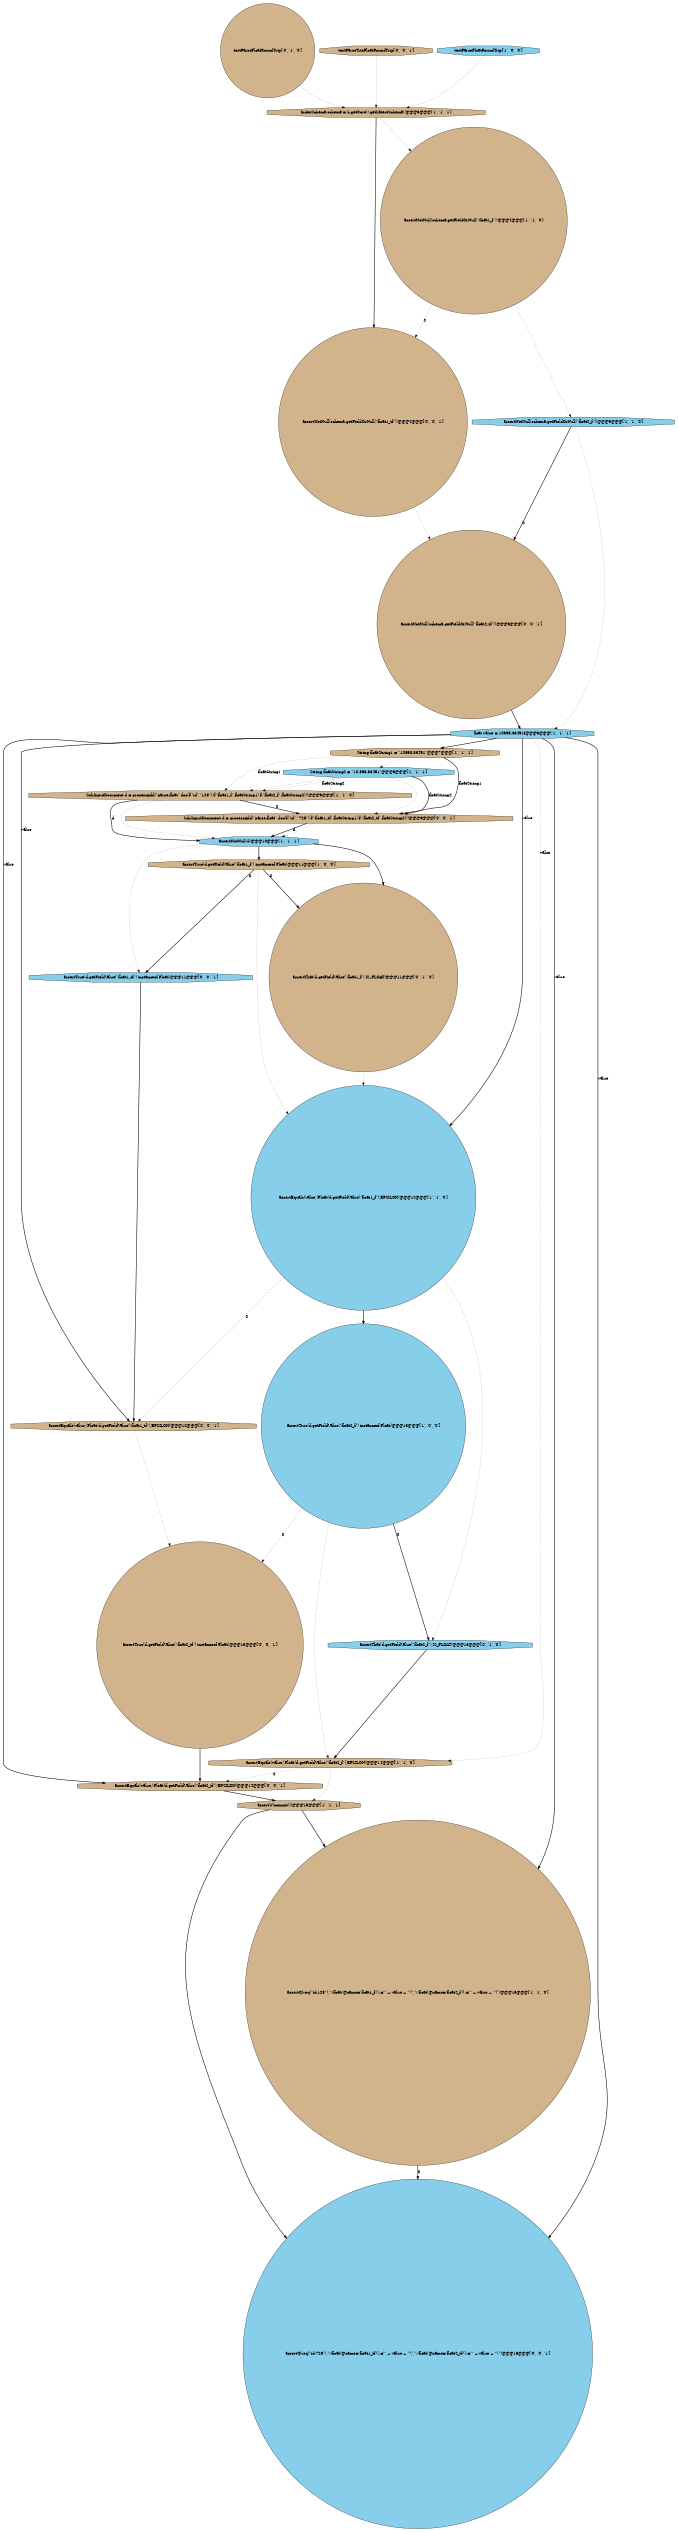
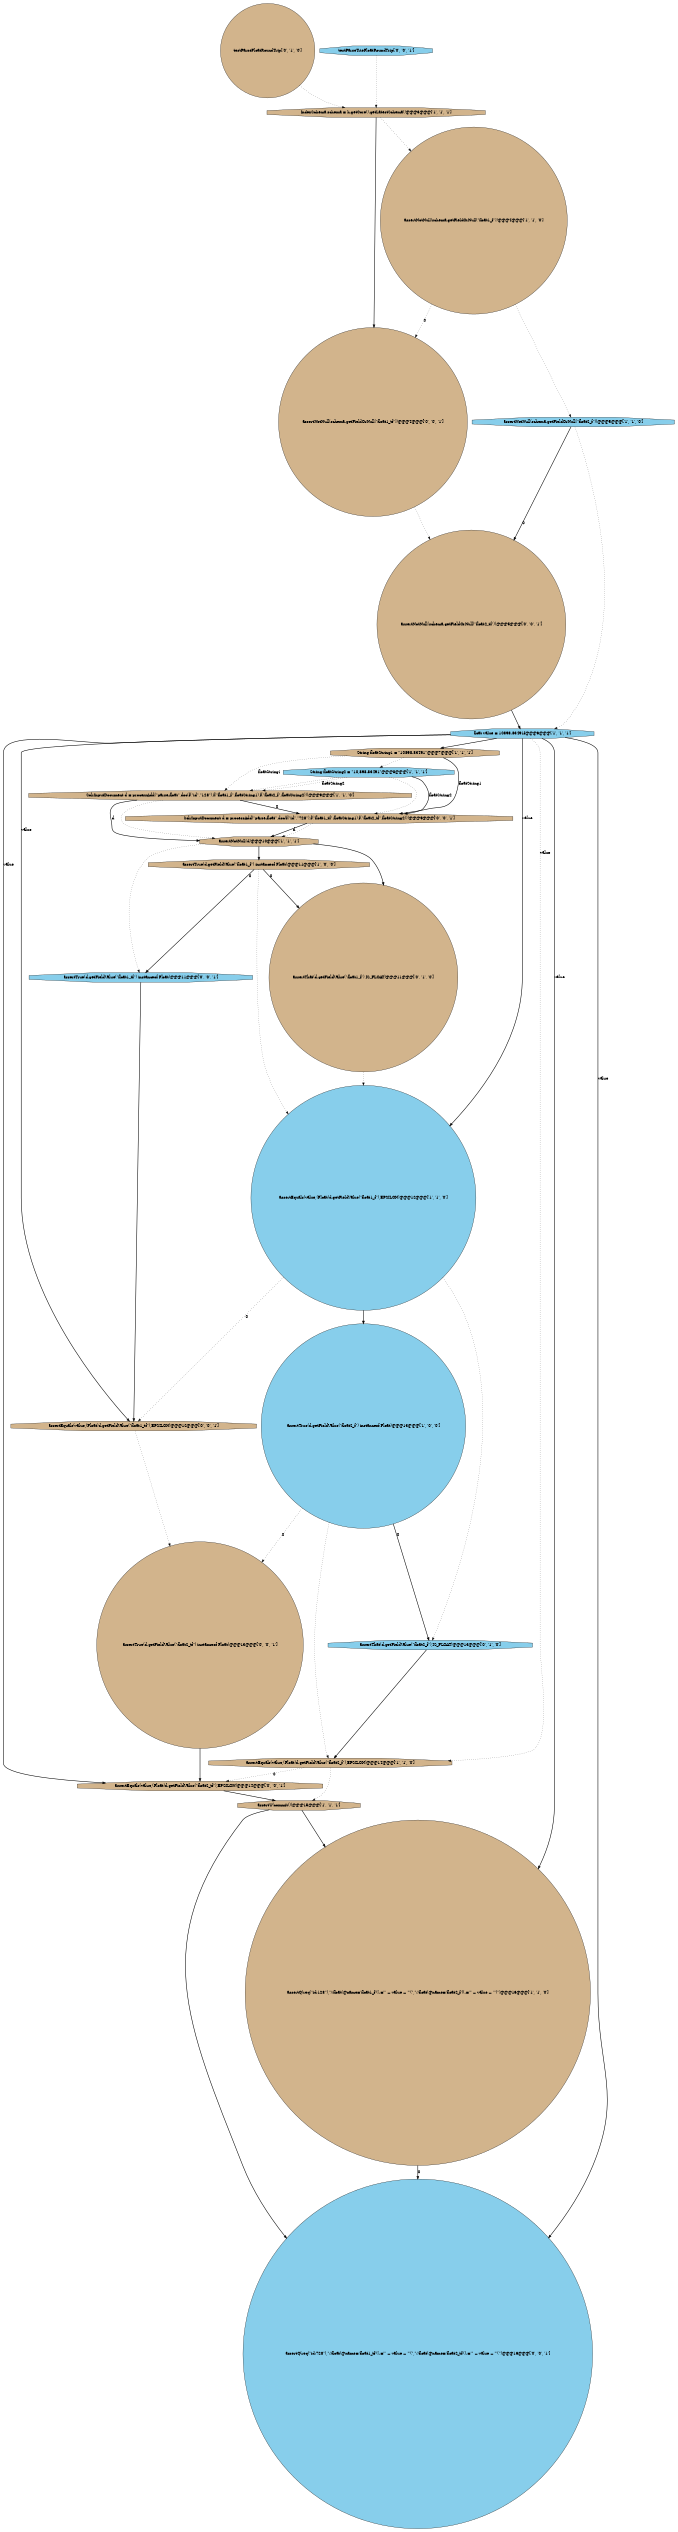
node "testParseTrieFloatRoundTrip['0', '0', '1']": fillcolor tan -> skyblue
node "testParseFloatRoundTrip['1', '0', '0']": removed
node "assertNotNull(d)@@@10@@@['1', '1', '1']": fillcolor skyblue -> tan
